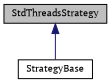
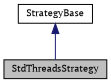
edge "StrategyBase" -> "StdThreadsStrategy": reversed
